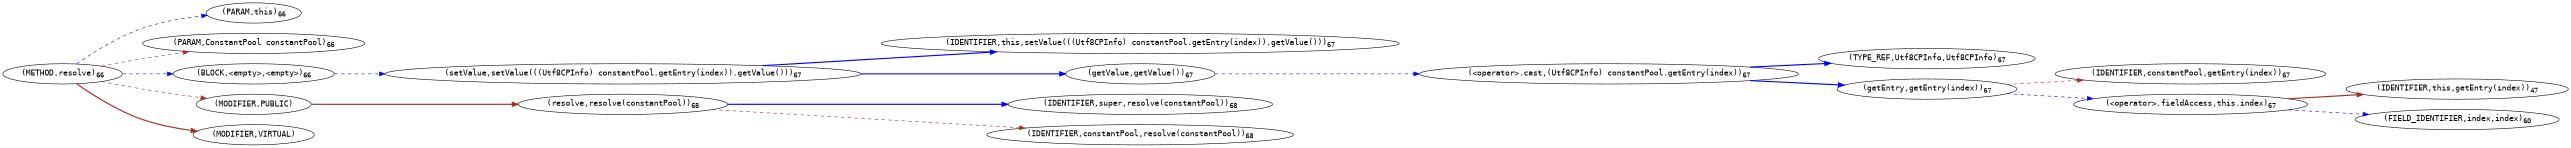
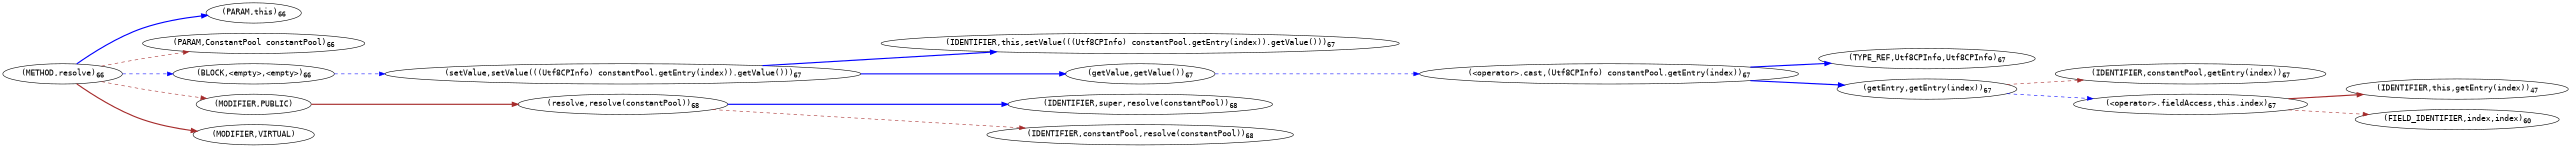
edge "(METHOD,resolve)" -> "(PARAM,this)": style dashed -> bold
edge "(<operator>.fieldAccess,this.index)" -> "(FIELD_IDENTIFIER,index,index)": color blue -> brown
